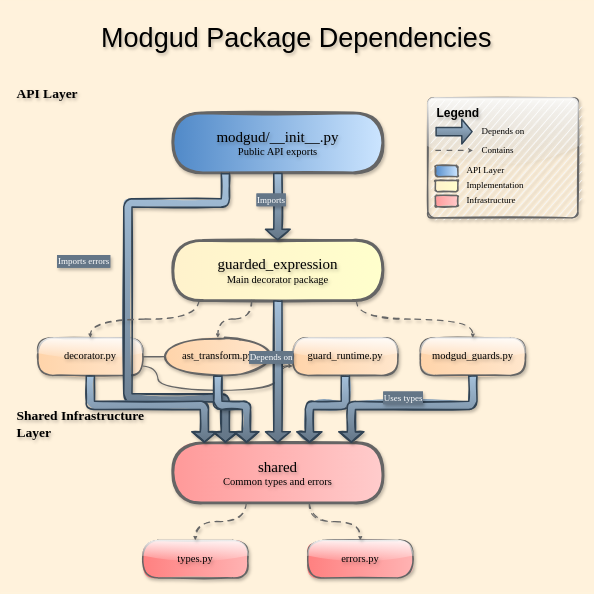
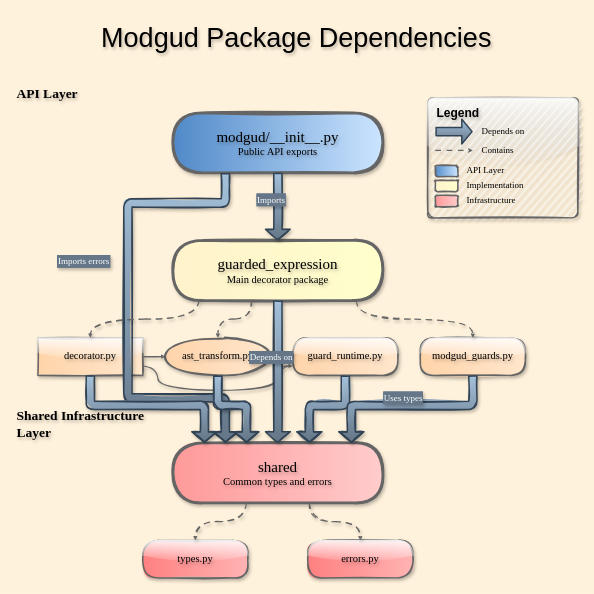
node "decorator.py": shape rounded rectangle -> rectangle
edge "decorator.py" -- "ast_transform.py": arrowhead none -> classic
